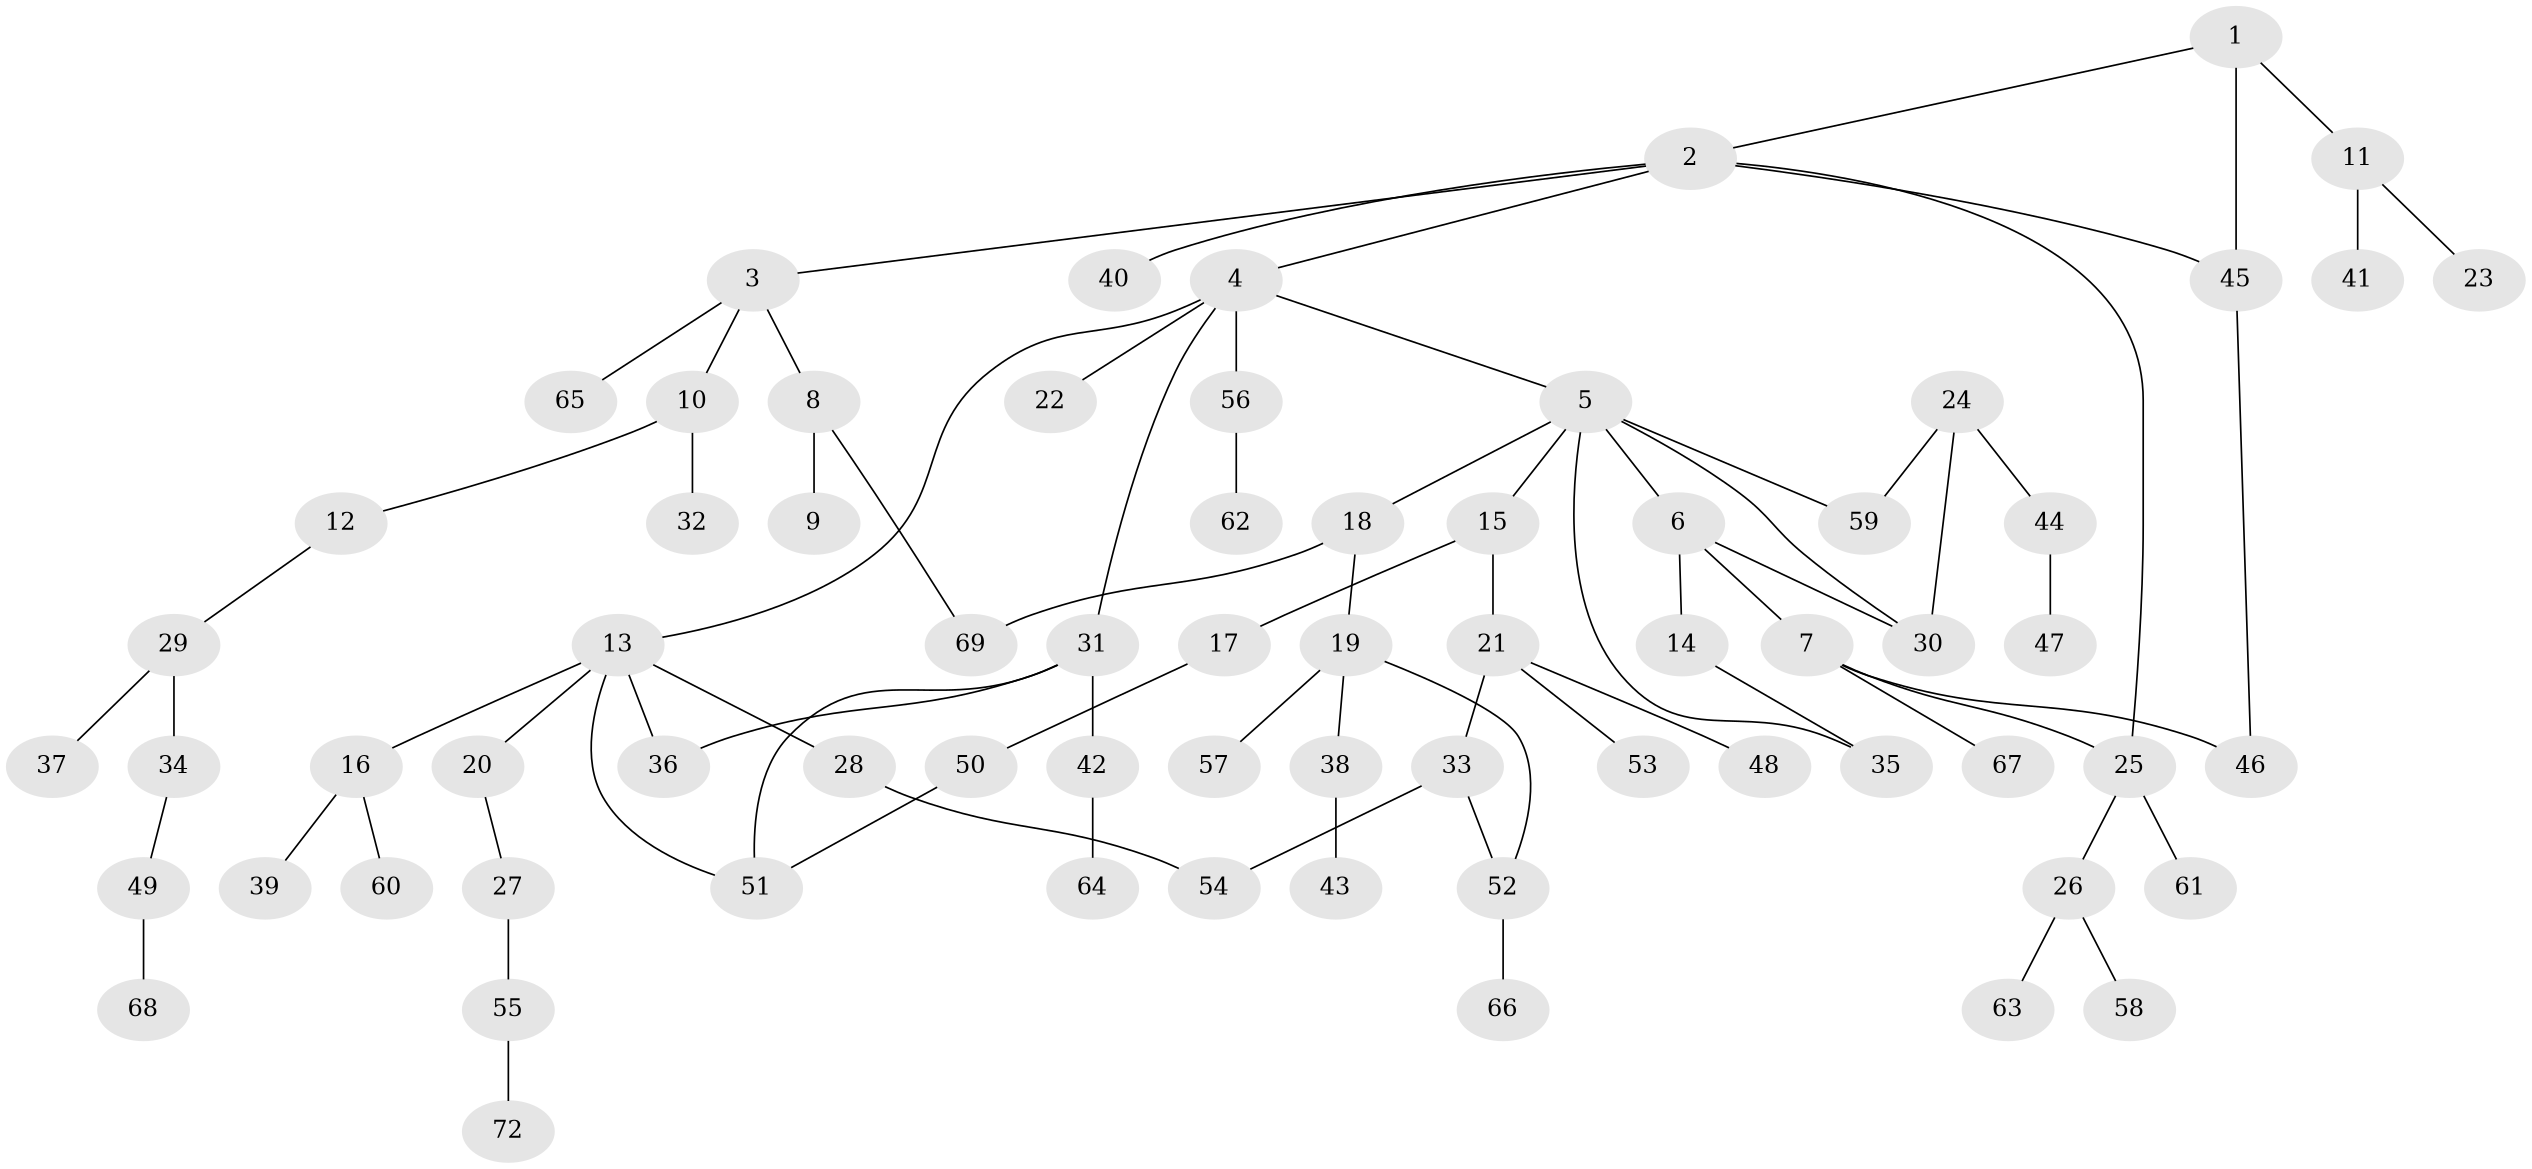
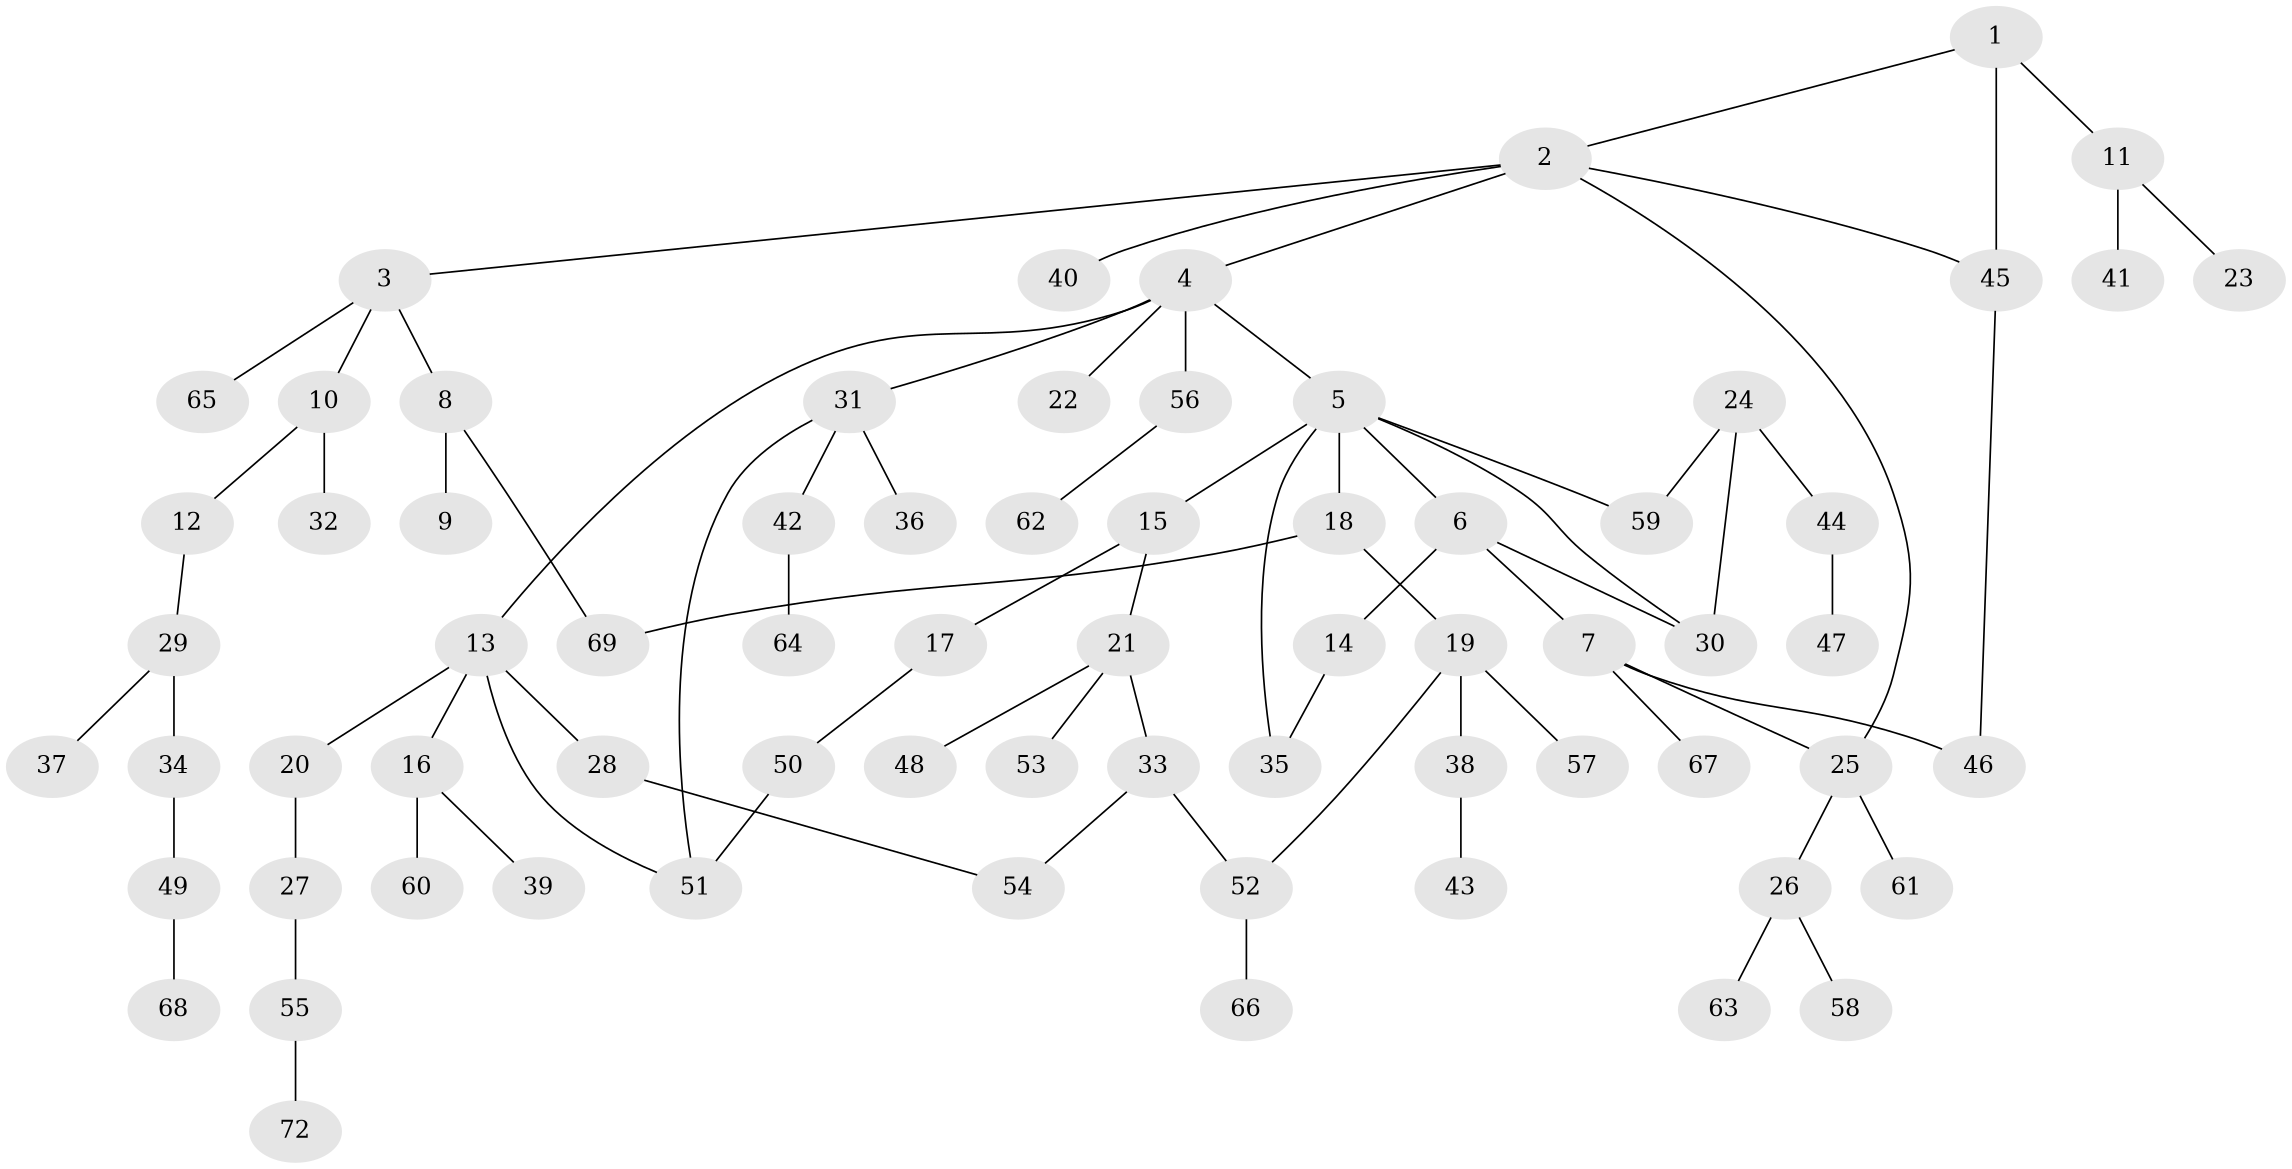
edge "13" -- "36": removed
